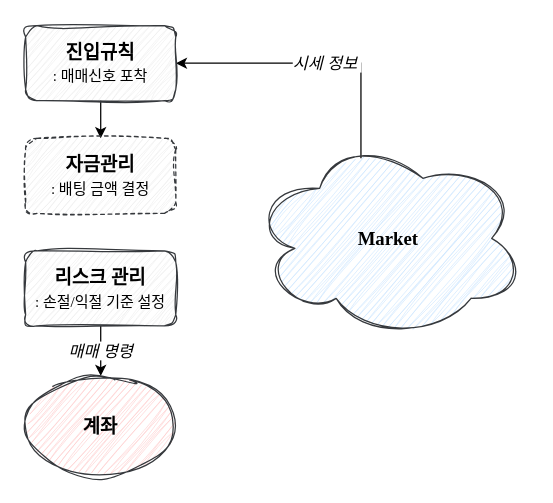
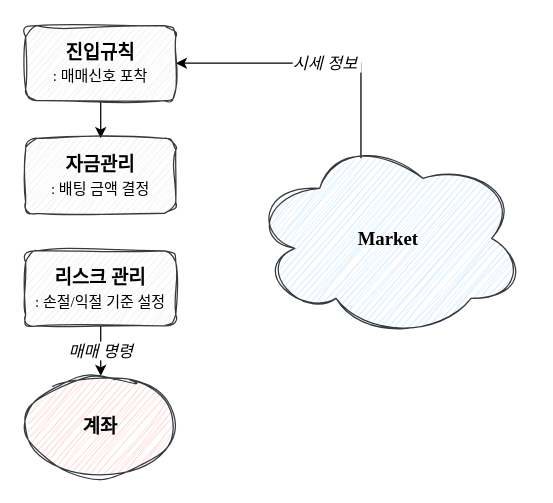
node "자금관리 : 배팅 금액 결정": style dashed -> solid
